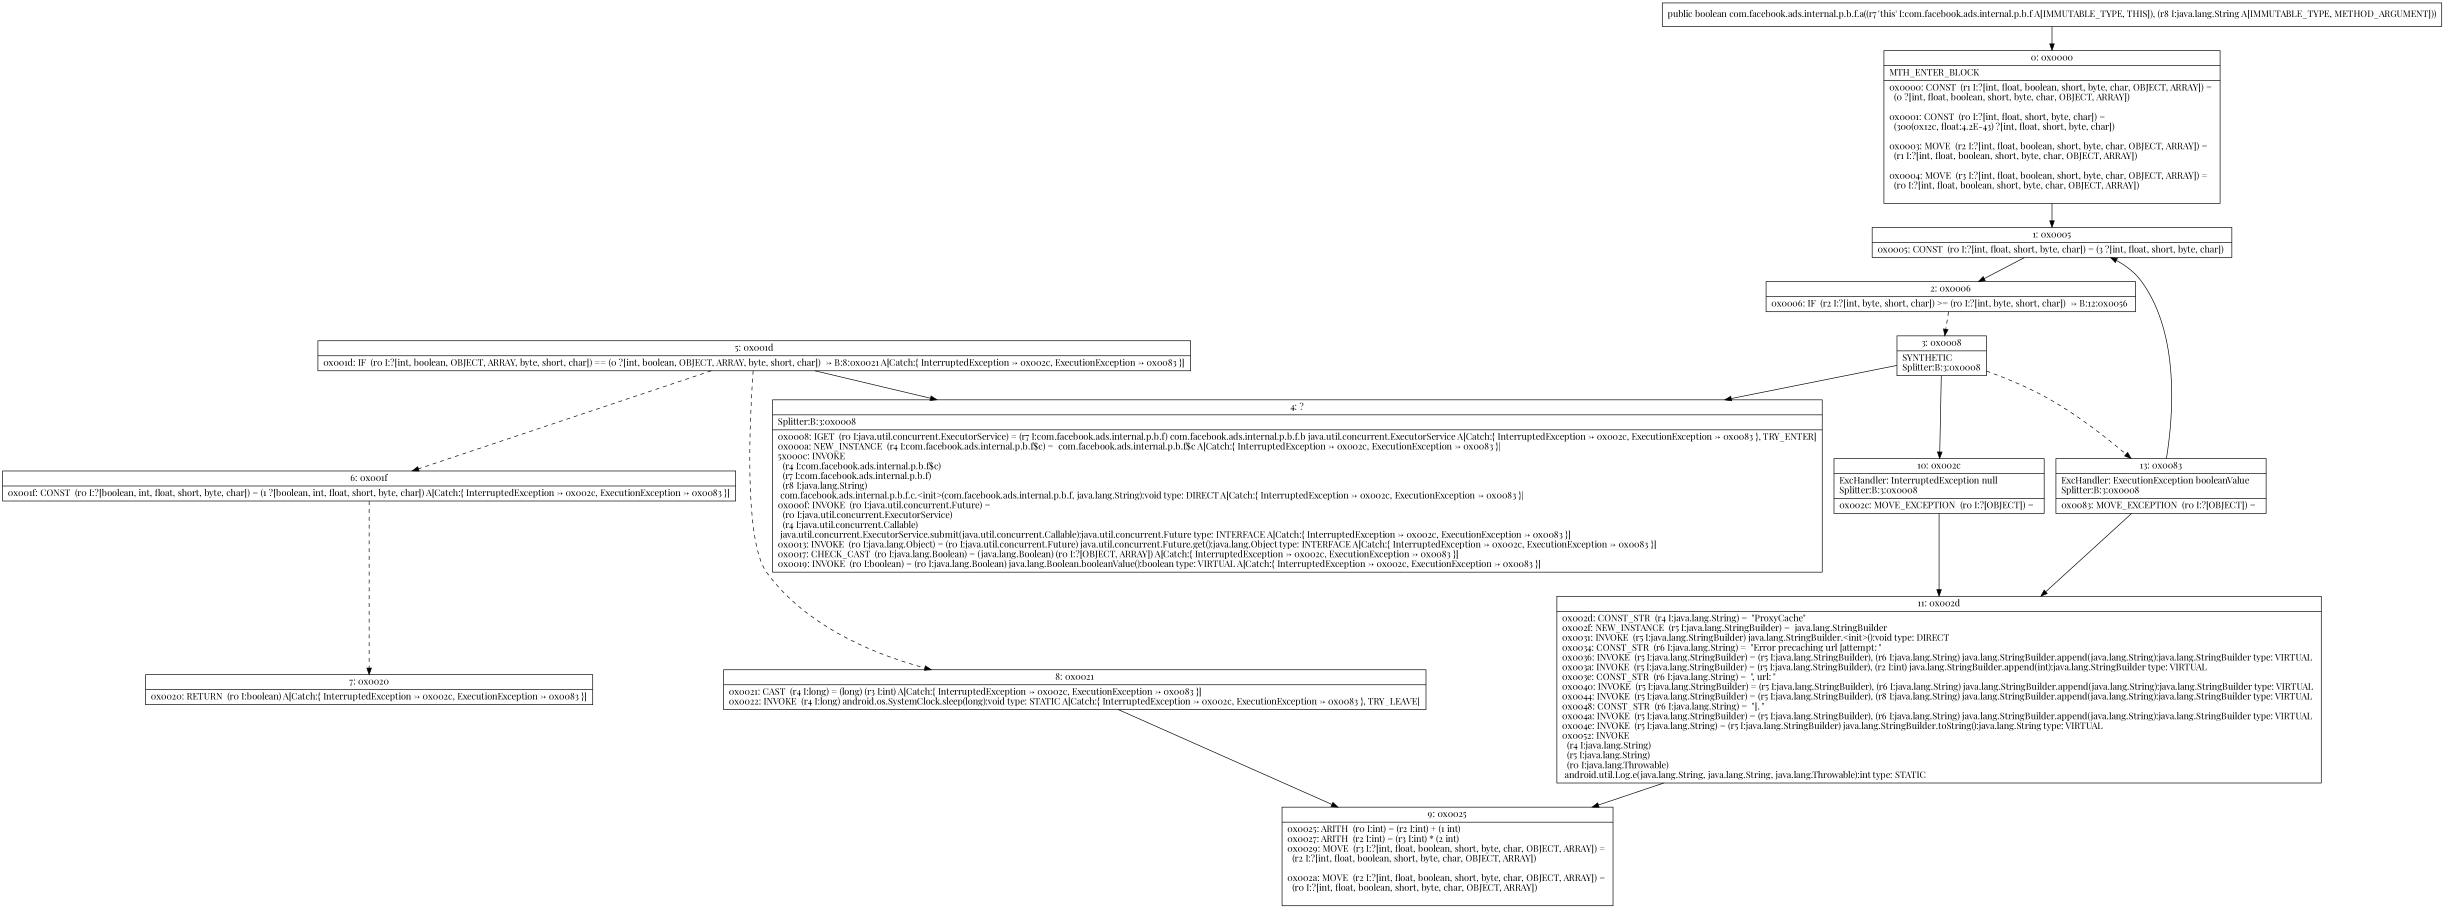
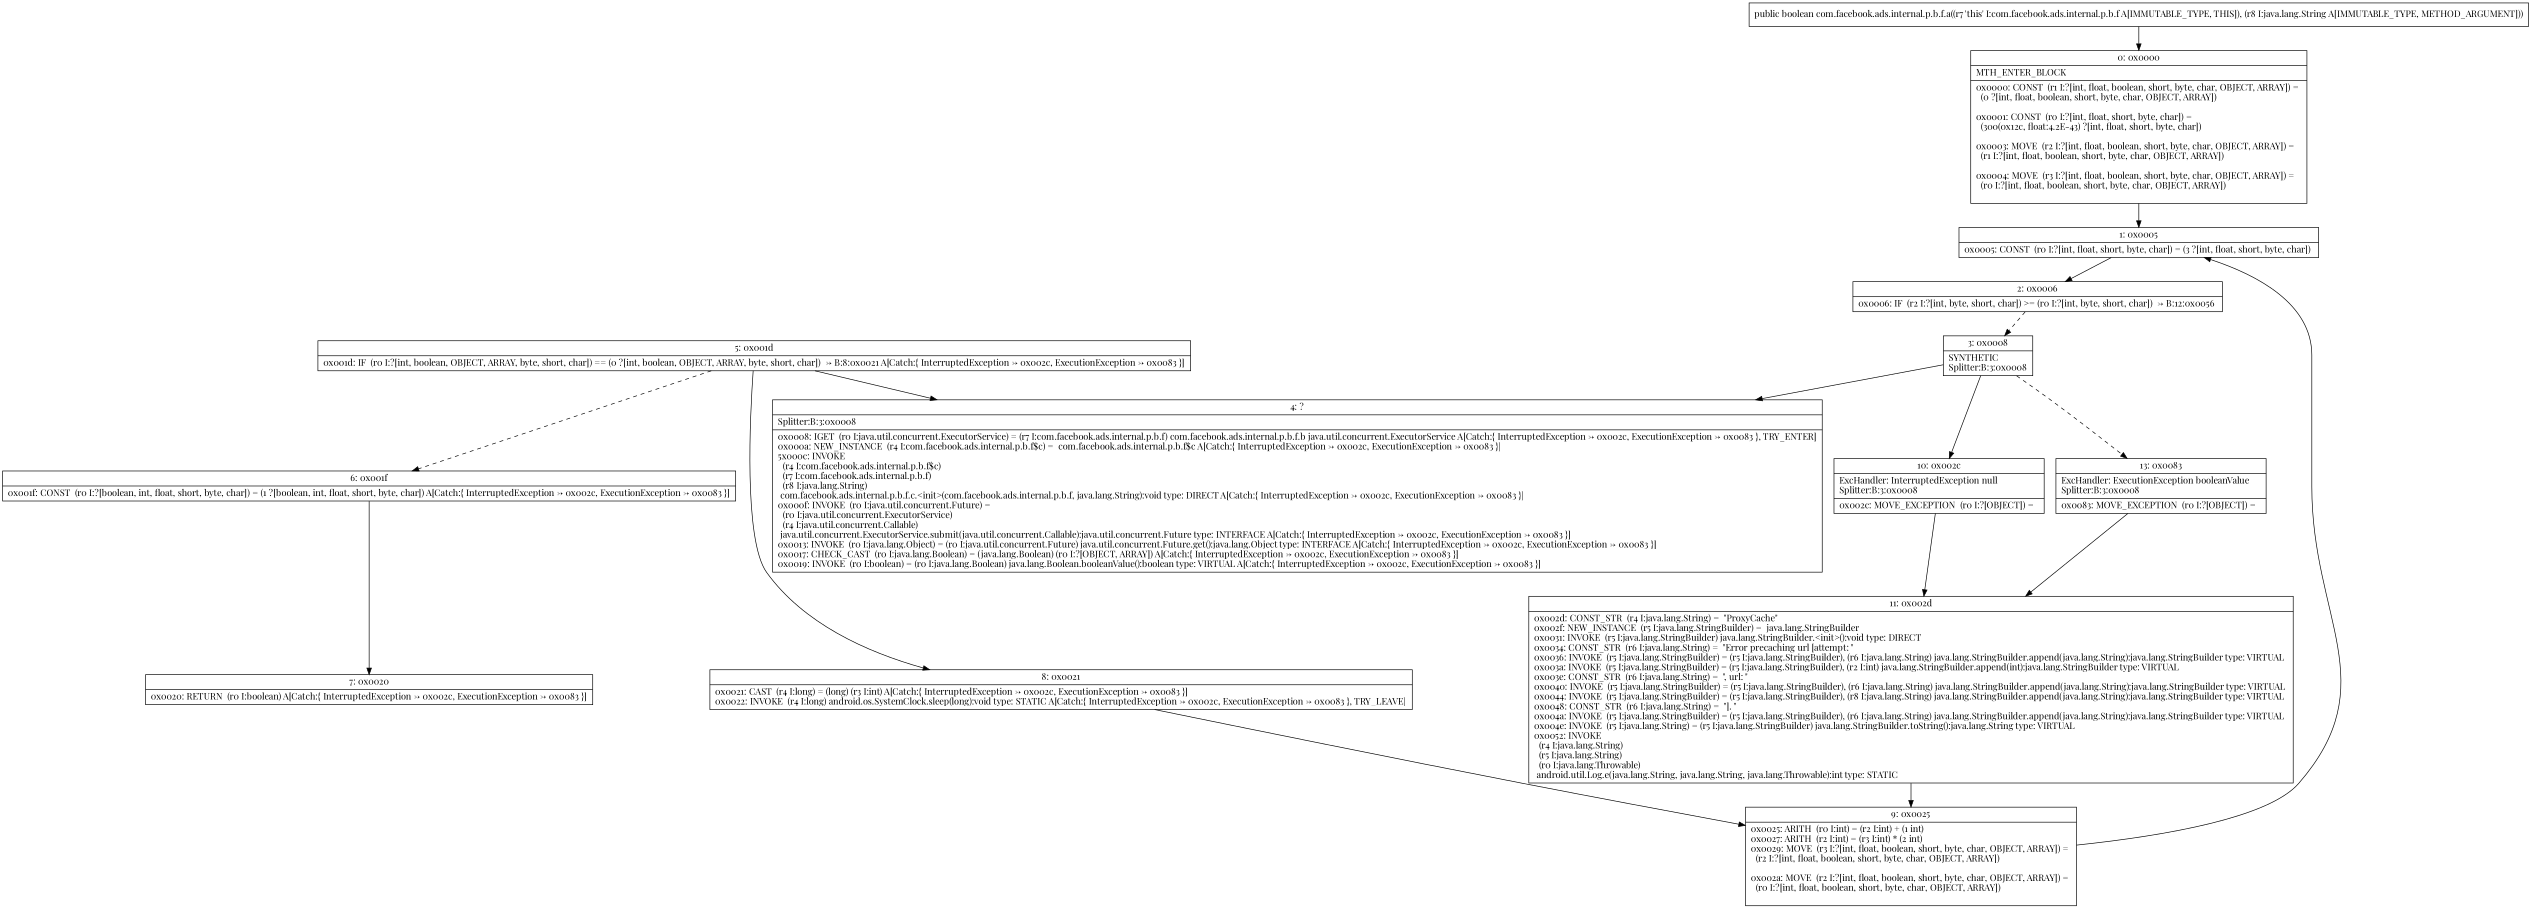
edge "13: 0x0083" -> "1: 0x0005": now "9: 0x0025" -> "1: 0x0005"
edge "5: 0x001d" -> "8: 0x0021": style dashed -> solid
edge "6: 0x001f" -> "7: 0x0020": style dashed -> solid
